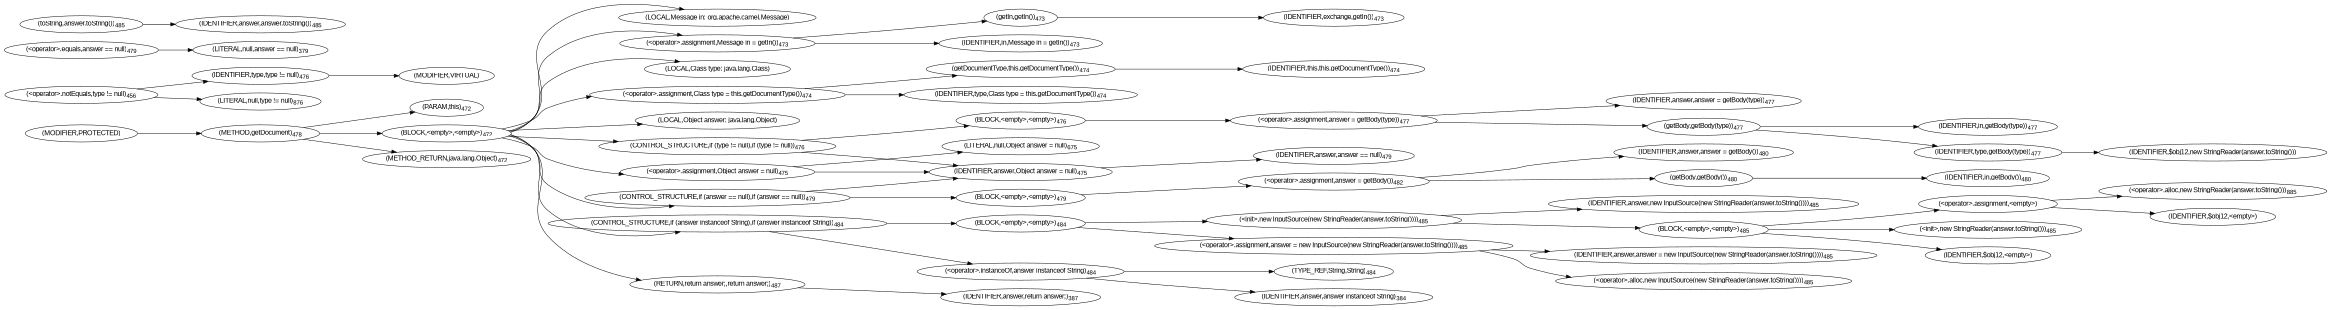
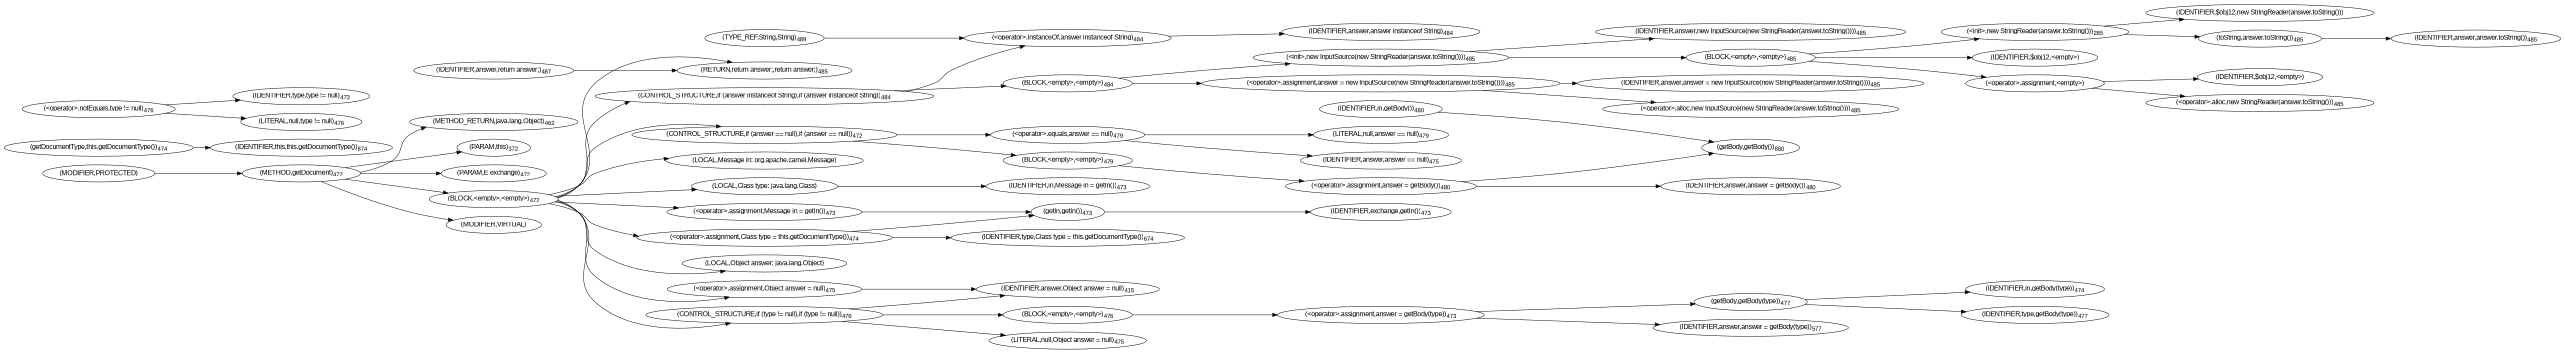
edge "(<init>,new StringReader(answer.toString()))" -> "(toString,answer.toString())": added
edge "(<operator>.assignment,Message in = getIn())" -> "(IDENTIFIER,in,Message in = getIn())": now "(LOCAL,Class type: java.lang.Class)" -> "(IDENTIFIER,in,Message in = getIn())"
node "(LITERAL,null,answer == null)": text "379" -> "479"
node "(IDENTIFIER,this,this.getDocumentType())": text "474" -> "874"
node "(IDENTIFIER,type,type != null)": text "476" -> "473"
edge "(IDENTIFIER,type,type != null)" -> "(MODIFIER,VIRTUAL)": now "(METHOD,getDocument)" -> "(MODIFIER,VIRTUAL)"
edge "(<operator>.assignment,Class type = this.getDocumentType())" -> "(getDocumentType,this.getDocumentType())": now "(<operator>.assignment,Class type = this.getDocumentType())" -> "(getIn,getIn())"
node "(<operator>.notEquals,type != null)": text "456" -> "476"
node "(IDENTIFIER,type,Class type = this.getDocumentType())": text "474" -> "674"
node "(IDENTIFIER,answer,answer = getBody(type))": text "477" -> "577"
node "(LITERAL,null,type != null)": text "876" -> "476"
node "(PARAM,this)": text "472" -> "372"
node "(<operator>.assignment,answer = getBody(type))": text "477" -> "473"
node "(IDENTIFIER,in,getBody(type))": text "477" -> "474"
node "(METHOD,getDocument)": text "478" -> "472"
node "(LITERAL,null,Object answer = null)": text "675" -> "475"
edge "(IDENTIFIER,type,getBody(type))" -> "(IDENTIFIER,$obj12,new StringReader(answer.toString()))": now "(<init>,new StringReader(answer.toString()))" -> "(IDENTIFIER,$obj12,new StringReader(answer.toString()))"
node "(IDENTIFIER,answer,answer == null)": text "479" -> "475"
node "(METHOD_RETURN,java.lang.Object)": text "472" -> "462"
edge "(<operator>.assignment,Object answer = null)" -> "(LITERAL,null,Object answer = null)": now "(CONTROL_STRUCTURE,if (type != null),if (type != null))" -> "(LITERAL,null,Object answer = null)"
edge "(IDENTIFIER,answer,Object answer = null)" -> "(IDENTIFIER,answer,answer == null)": now "(<operator>.equals,answer == null)" -> "(IDENTIFIER,answer,answer == null)"
node "(IDENTIFIER,answer,Object answer = null)": text "475" -> "415"
node "(PARAM,E exchange)": added
node "(getBody,getBody())": text "480" -> "880"
edge "(getBody,getBody())" -> "(IDENTIFIER,in,getBody())": reversed
node "(<operator>.assignment,answer = getBody())": text "482" -> "480"
edge "(CONTROL_STRUCTURE,if (answer == null),if (answer == null))" -> "(IDENTIFIER,answer,Object answer = null)": now "(CONTROL_STRUCTURE,if (answer == null),if (answer == null))" -> "(<operator>.equals,answer == null)"
node "(<operator>.alloc,new StringReader(answer.toString()))": text "885" -> "485"
node "(CONTROL_STRUCTURE,if (answer == null),if (answer == null))": text "479" -> "472"
node "(<init>,new StringReader(answer.toString()))": text "485" -> "285"
node "(TYPE_REF,String,String)": text "484" -> "489"
edge "(<operator>.instanceOf,answer instanceof String)" -> "(TYPE_REF,String,String)": reversed
node "(RETURN,return answer;,return answer;)": text "487" -> "485"
edge "(RETURN,return answer;,return answer;)" -> "(IDENTIFIER,answer,return answer;)": reversed
node "(IDENTIFIER,answer,return answer;)": text "387" -> "487"
node "(IDENTIFIER,answer,answer instanceof String)": text "384" -> "484"
